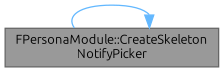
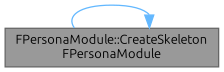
node "FPersonaModule::CreateSkeleton NotifyPicker": label "FPersonaModule::CreateSkeleton NotifyPicker" -> "FPersonaModule::CreateSkeleton FPersonaModule"
